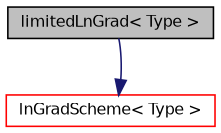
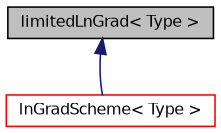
edge "limitedLnGrad< Type >" -> "lnGradScheme< Type >": reversed
